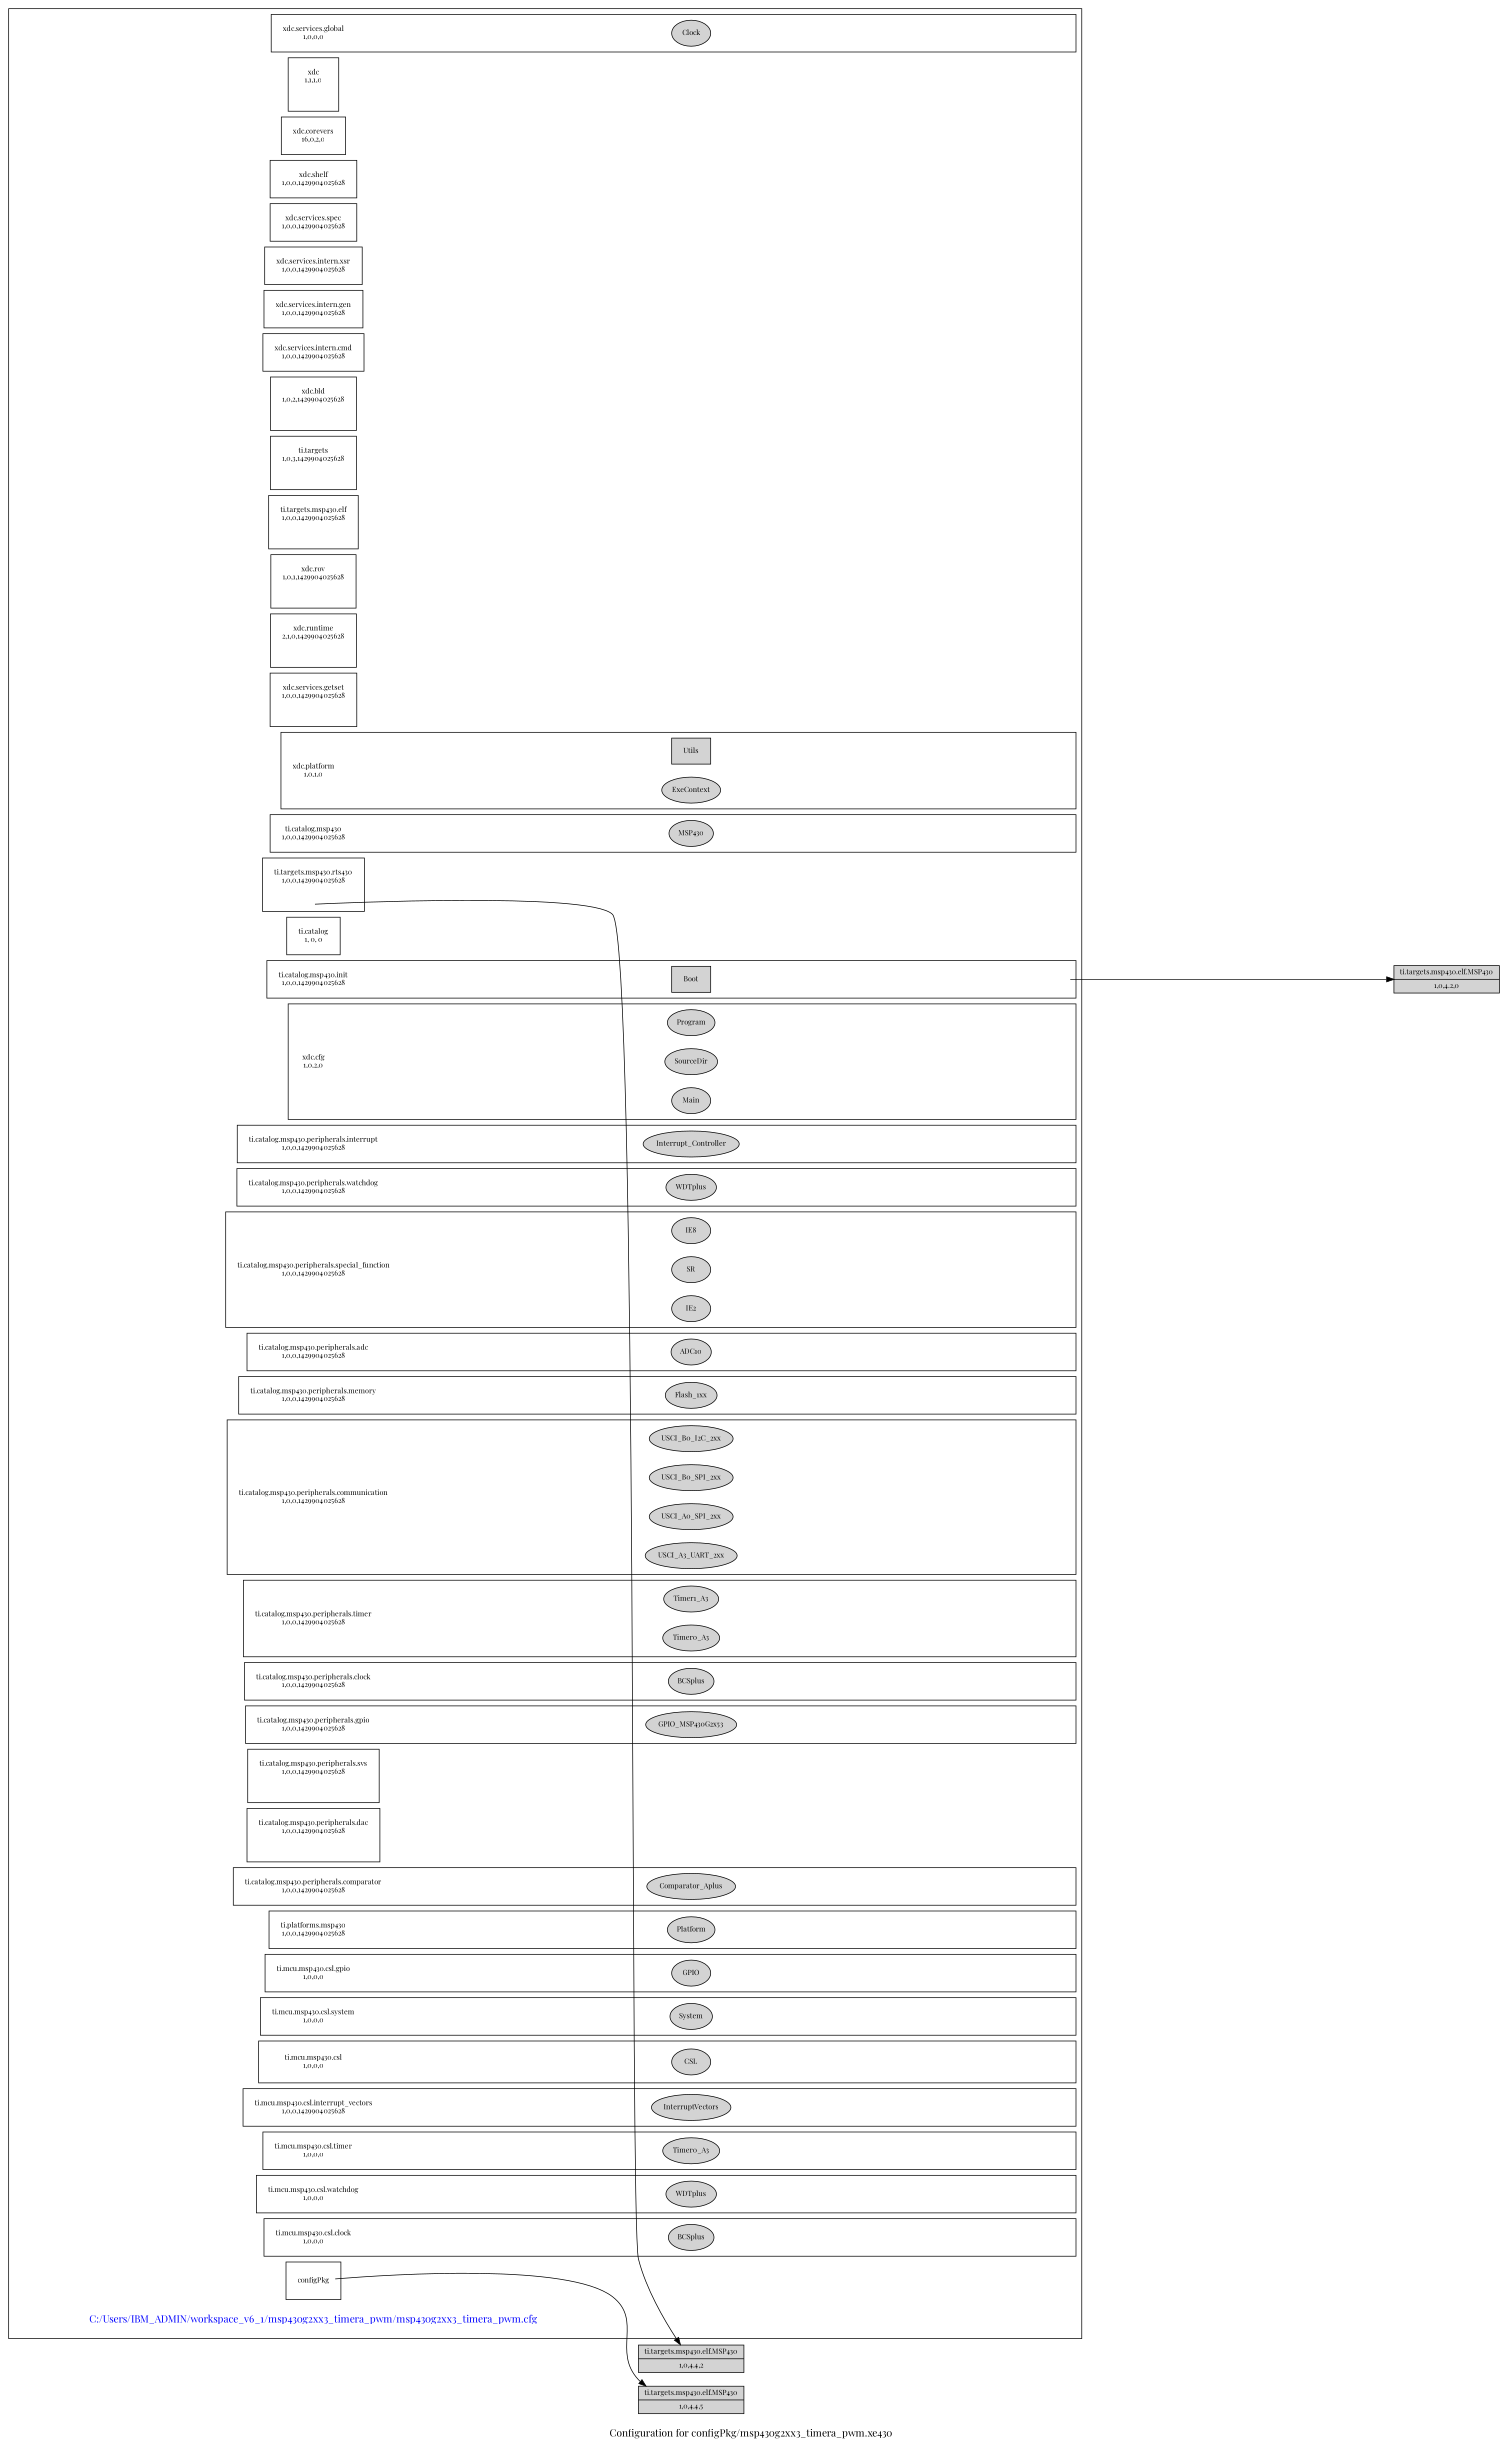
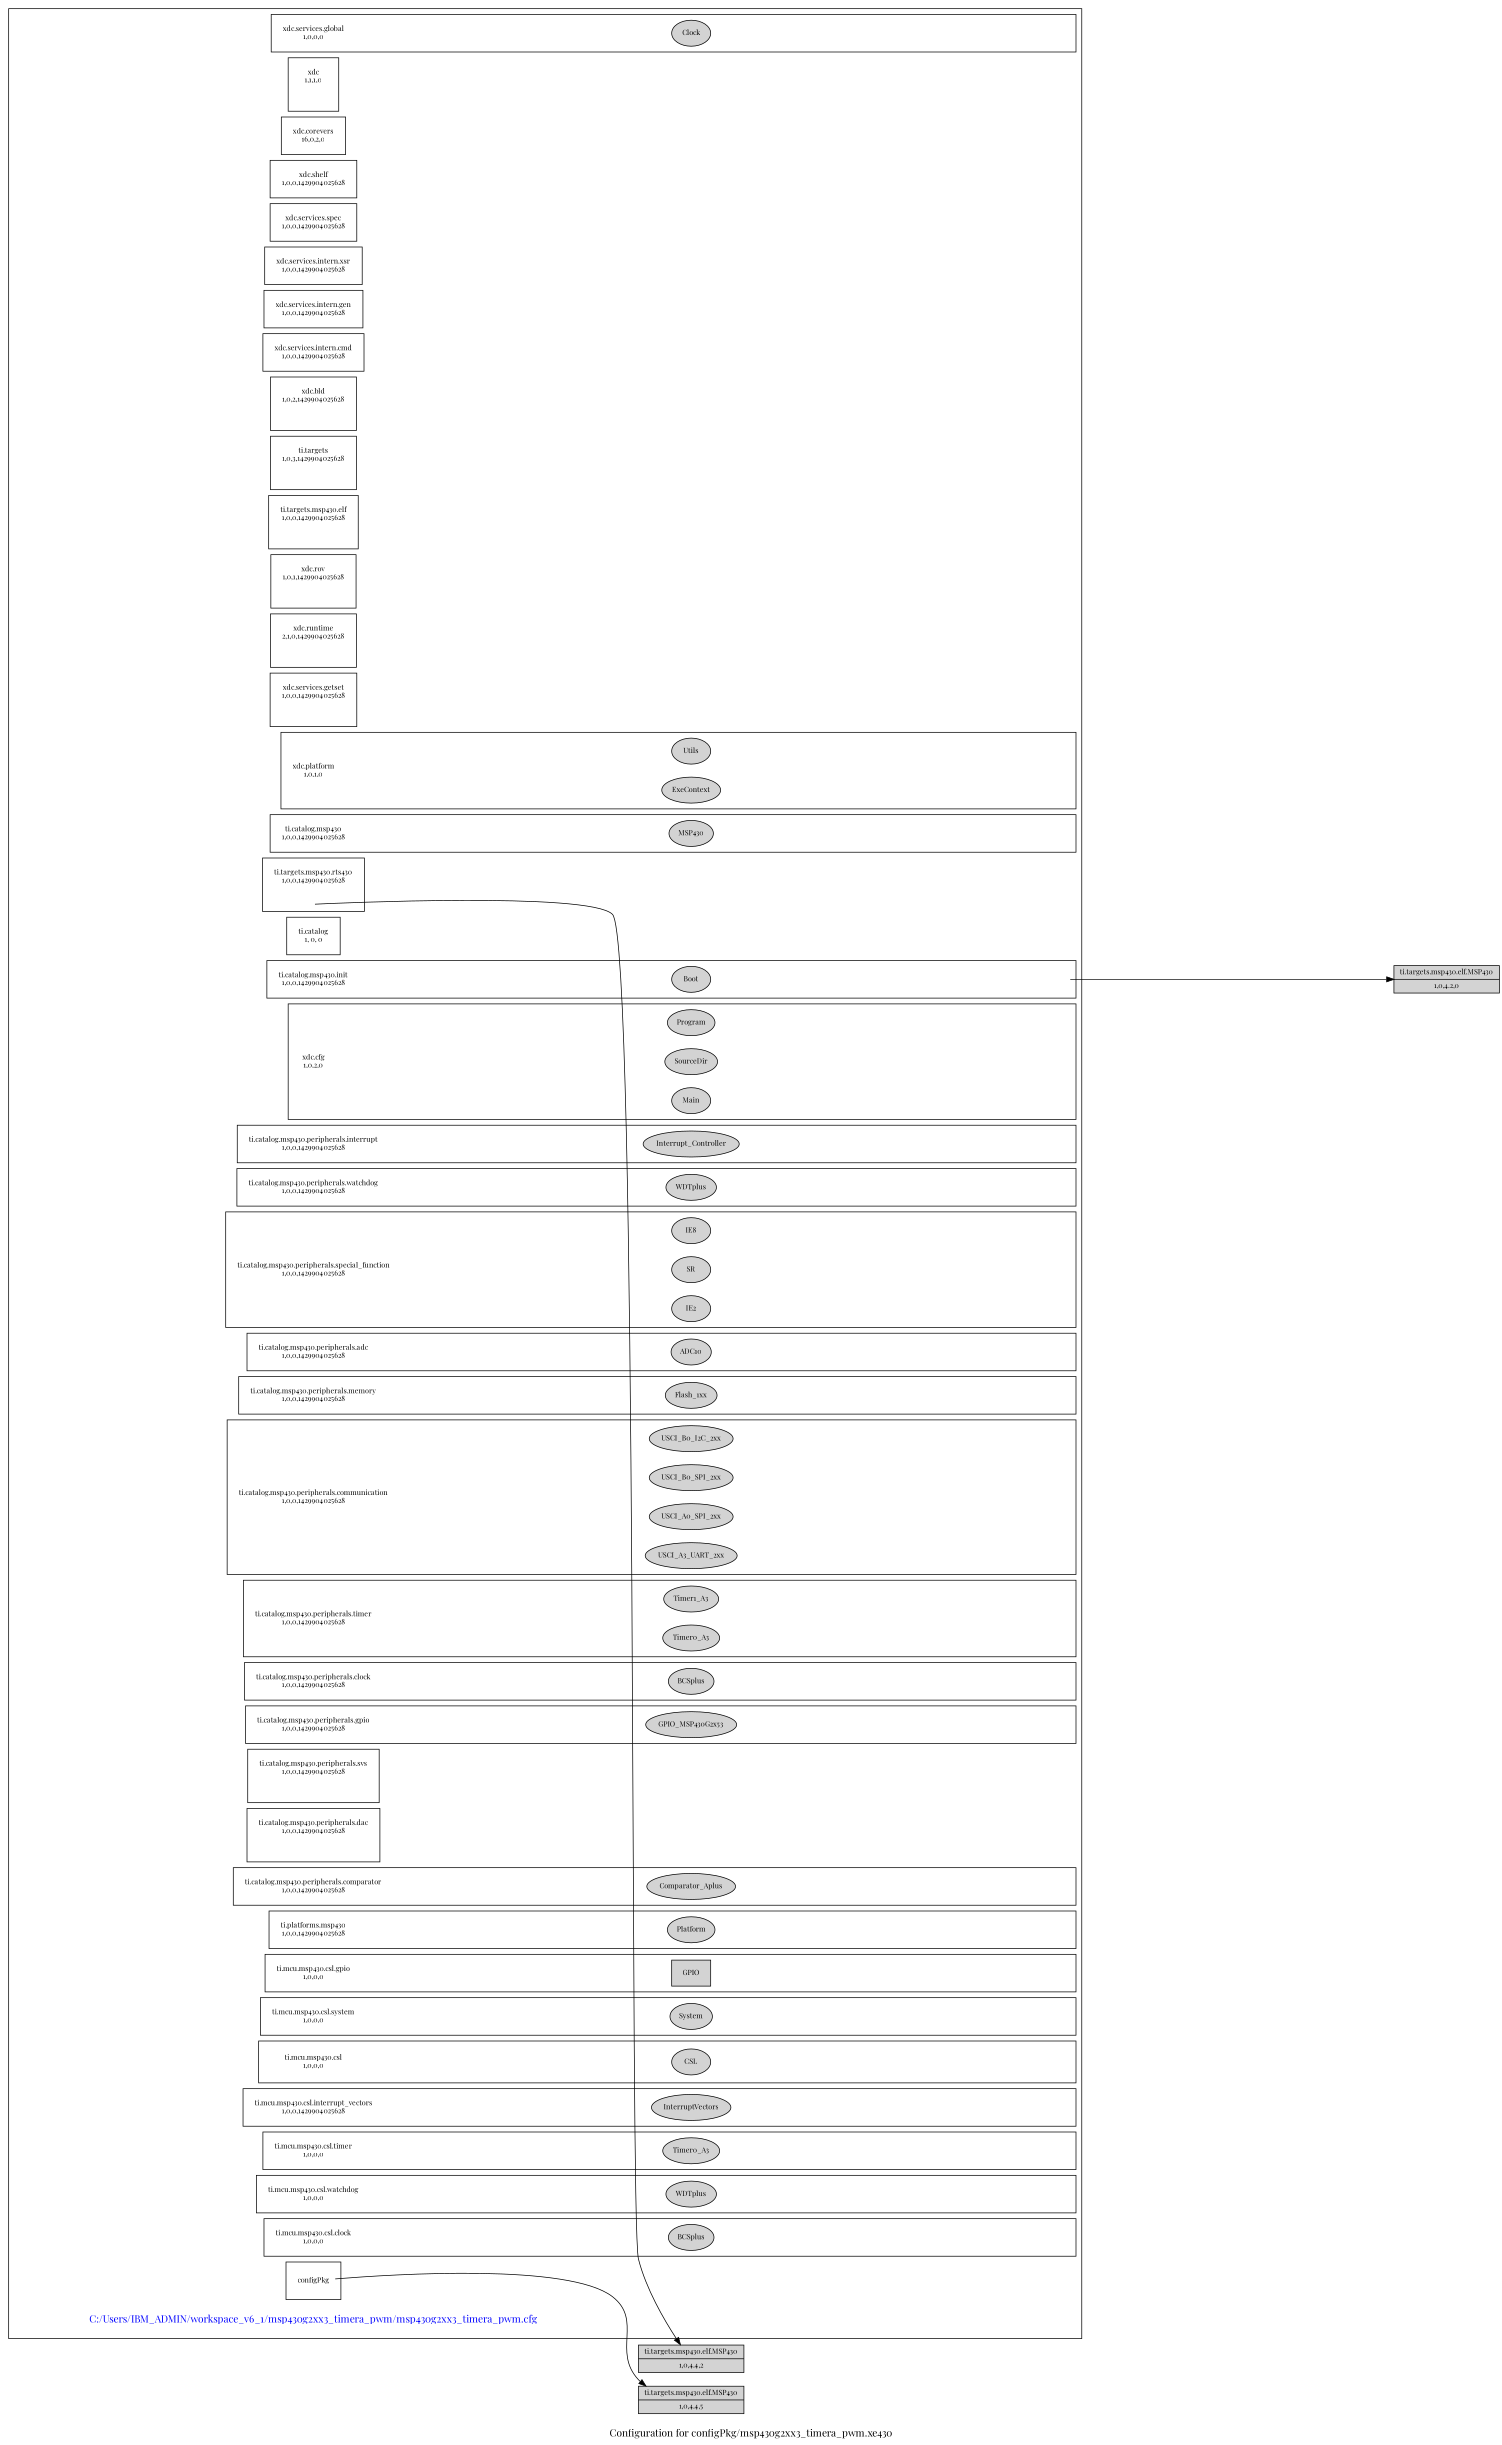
node "Utils": shape box -> ellipse
node "Boot": shape box -> ellipse
node "GPIO": shape ellipse -> box
